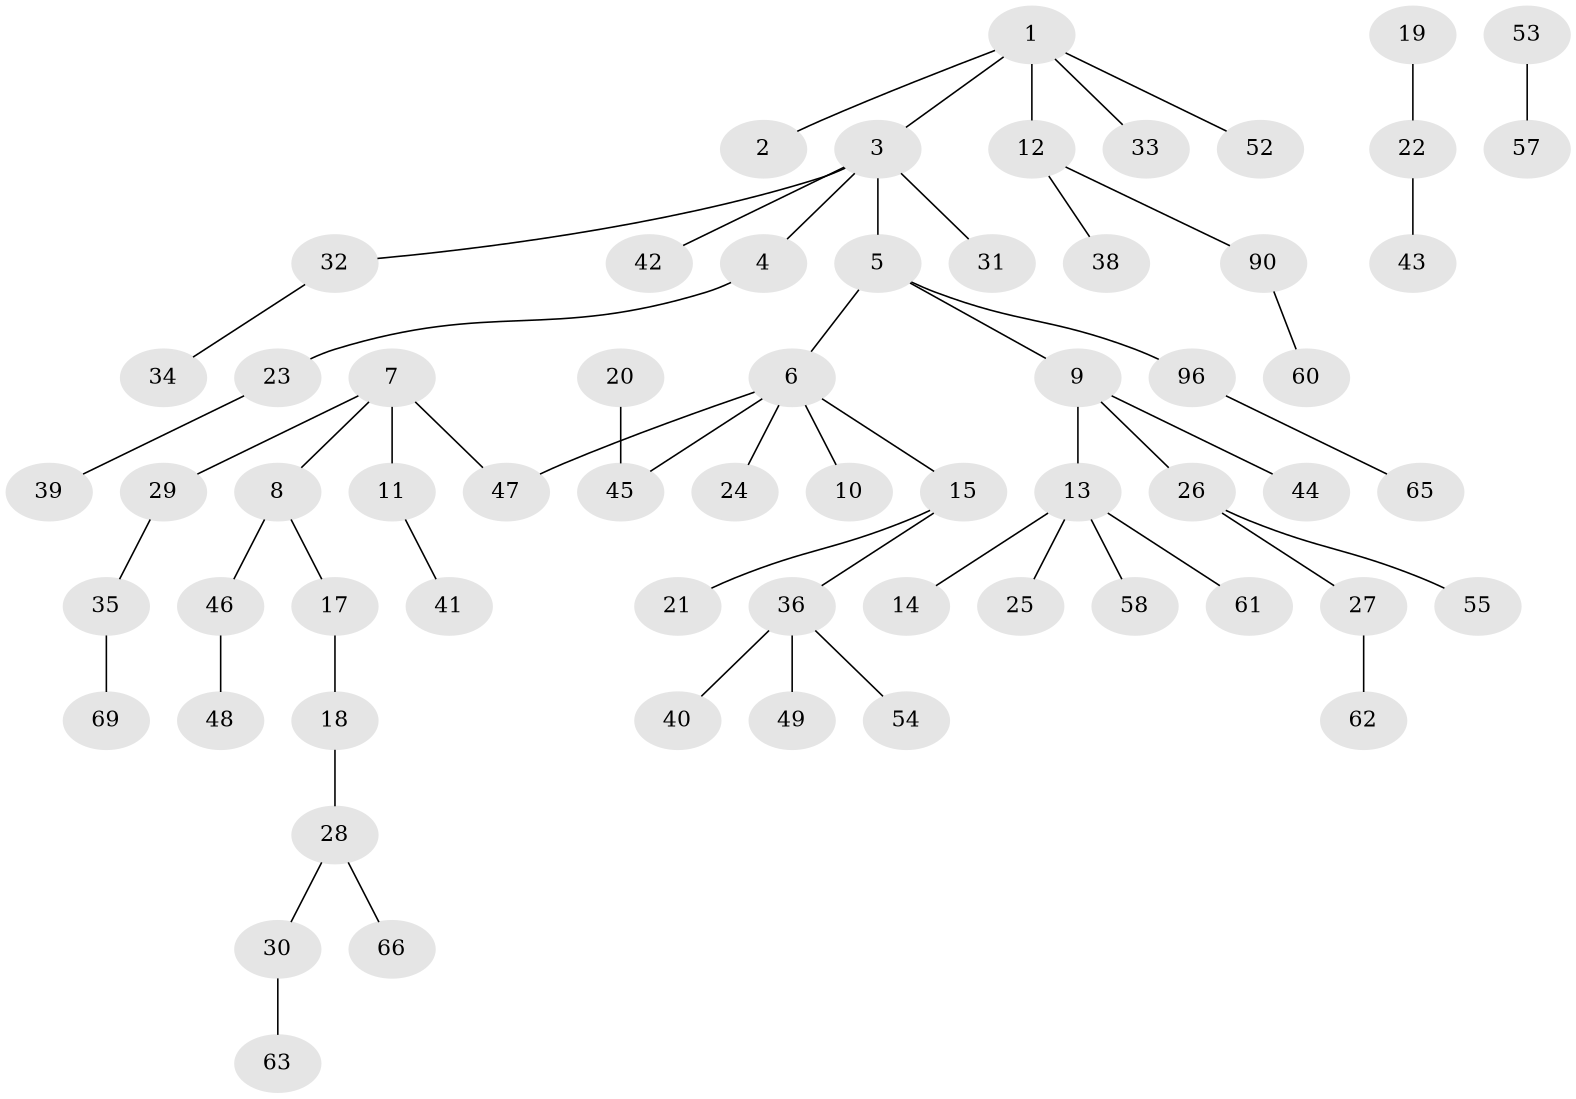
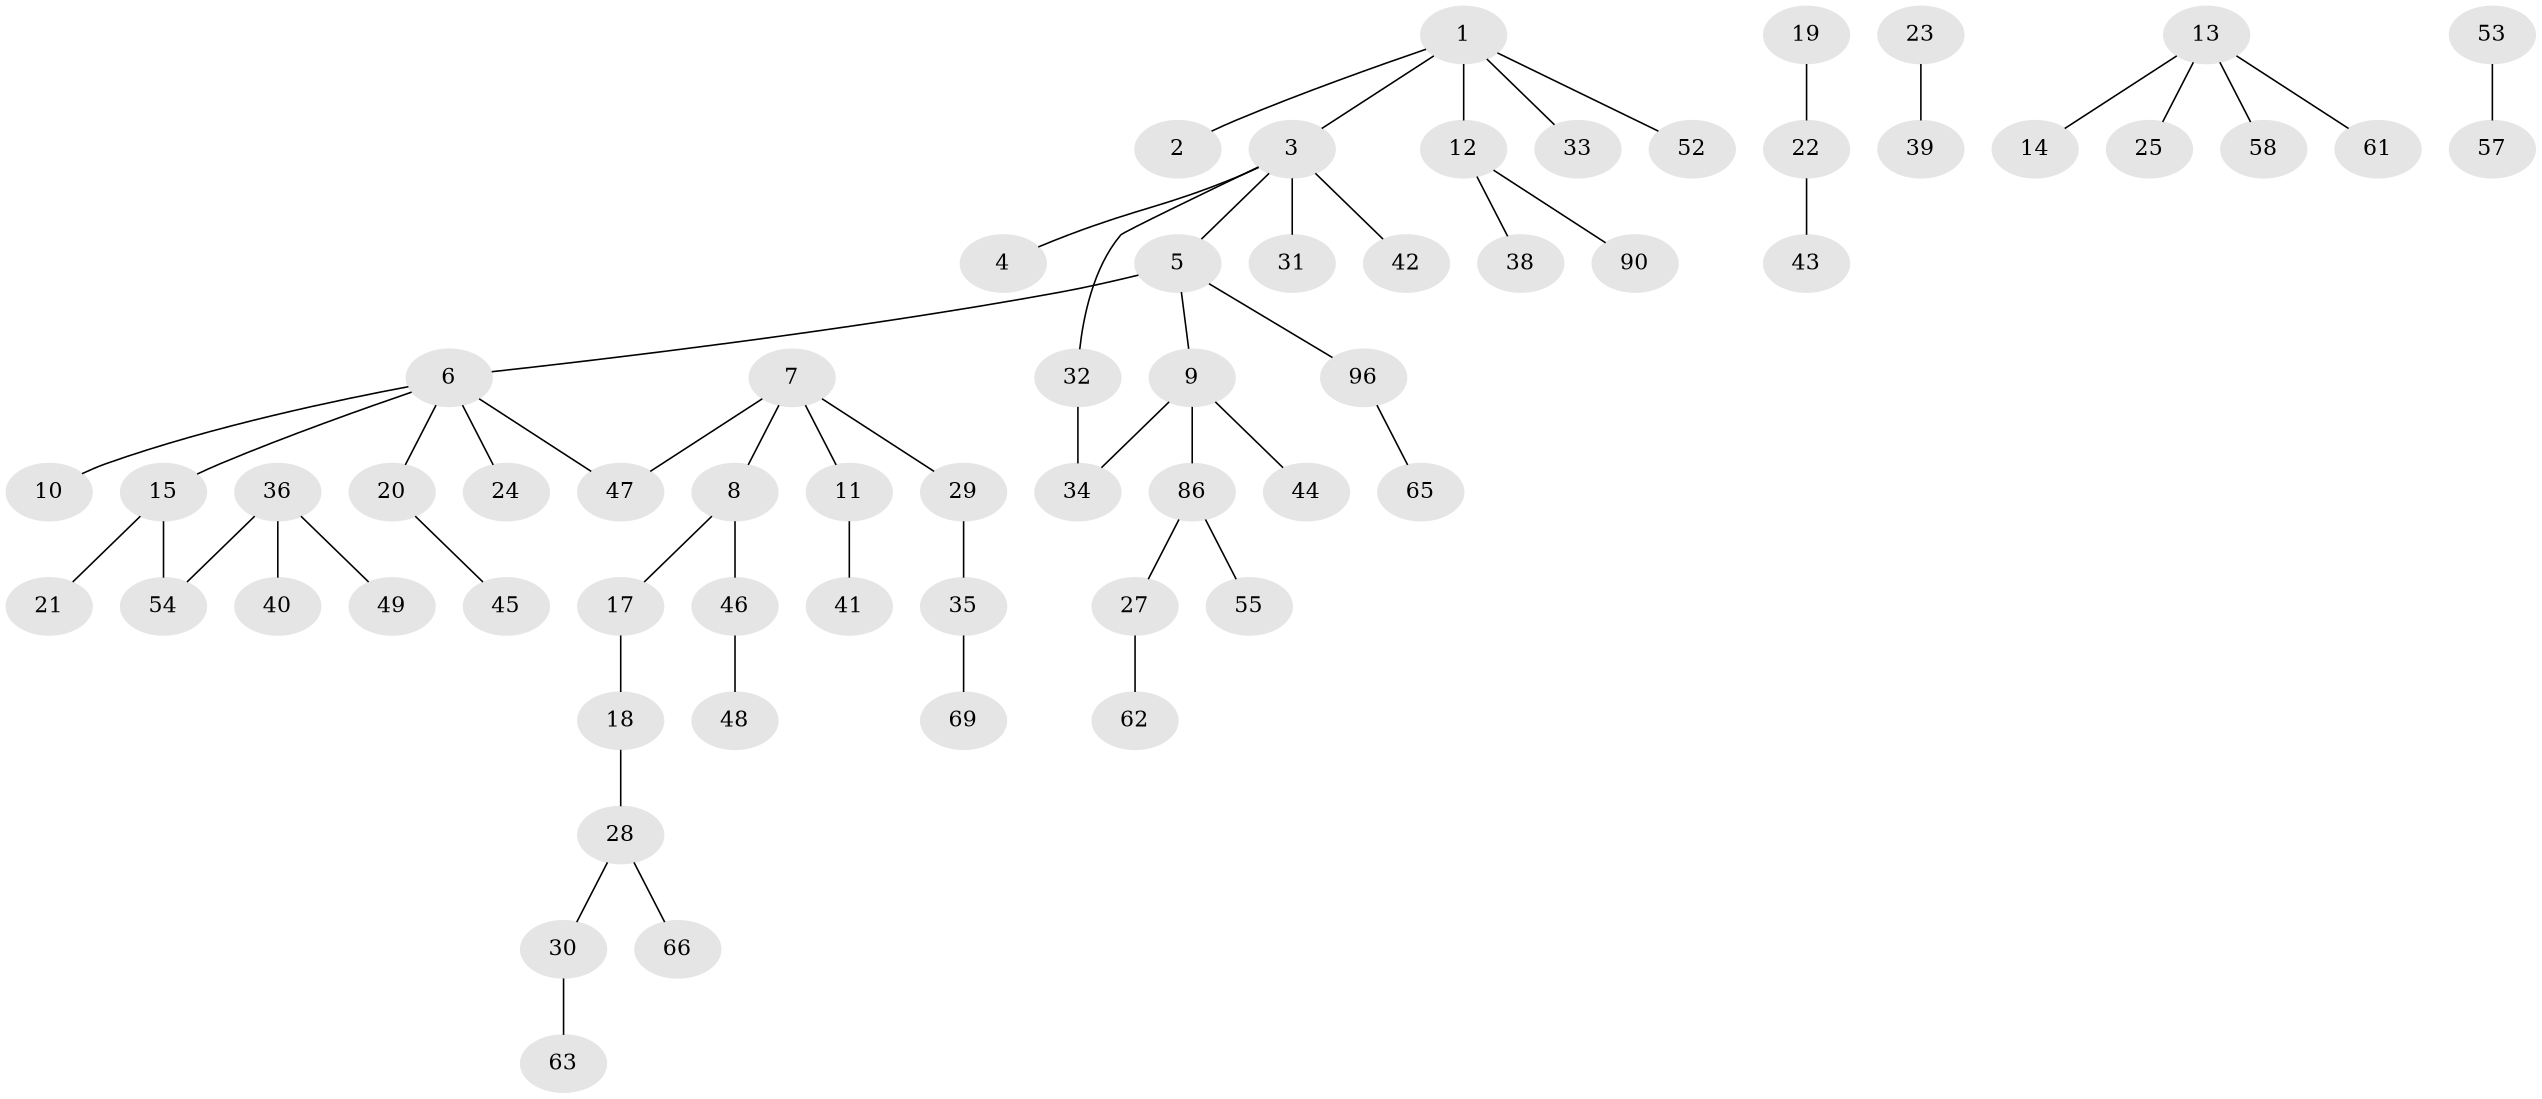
edge "4" -- "23": removed
node "60": removed
edge "6" -- "45": now "6" -- "20"
edge "9" -- "13": now "9" -- "34"
node "26": label "26" -> "86"
edge "15" -- "36": now "15" -- "54"
